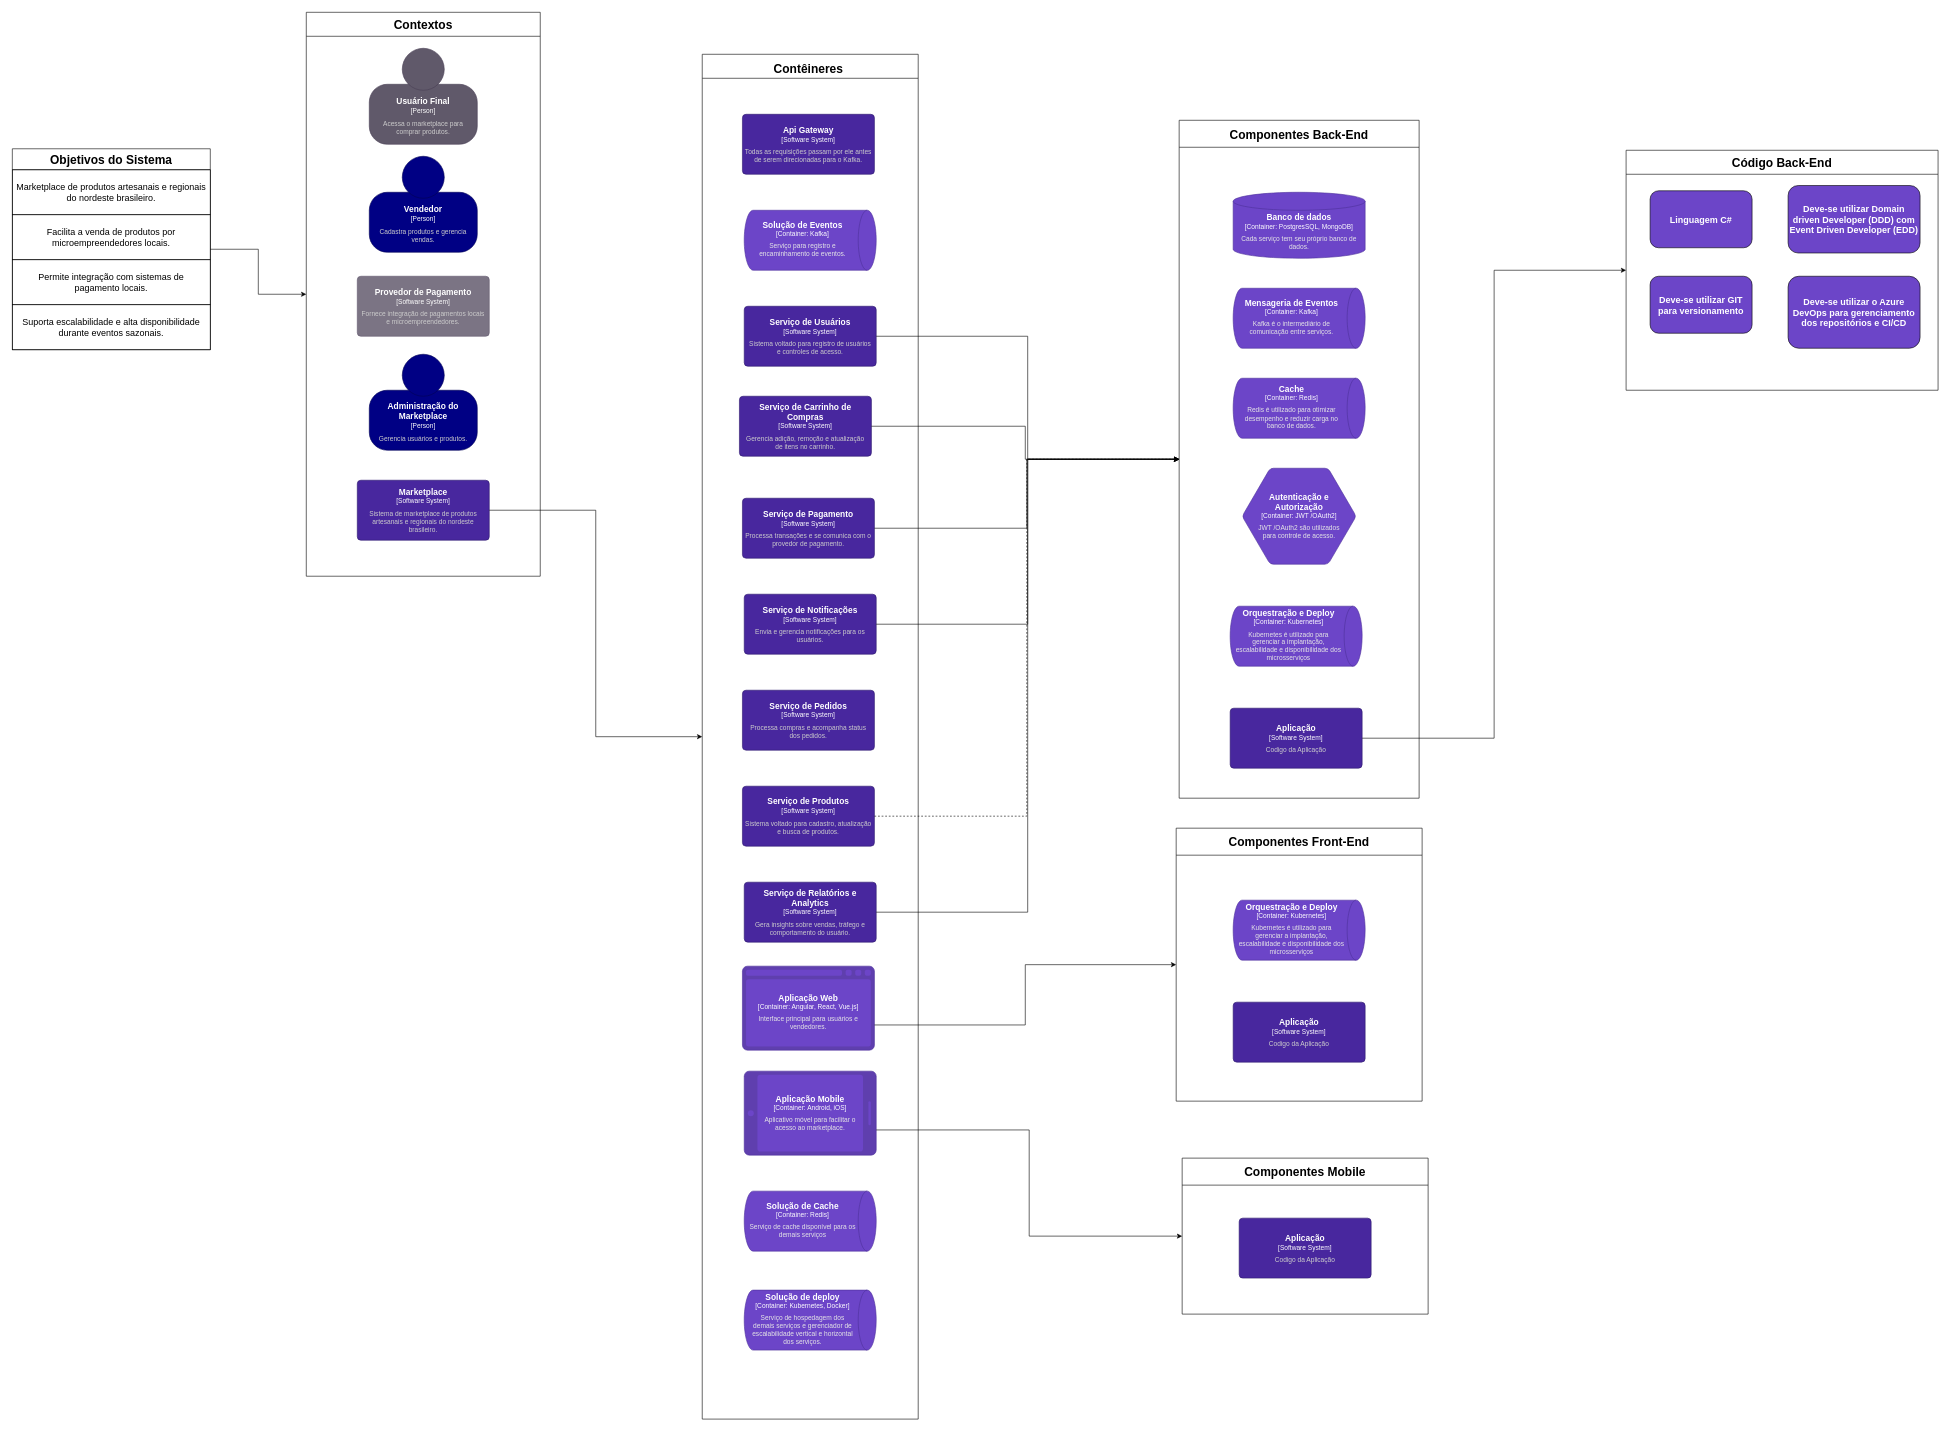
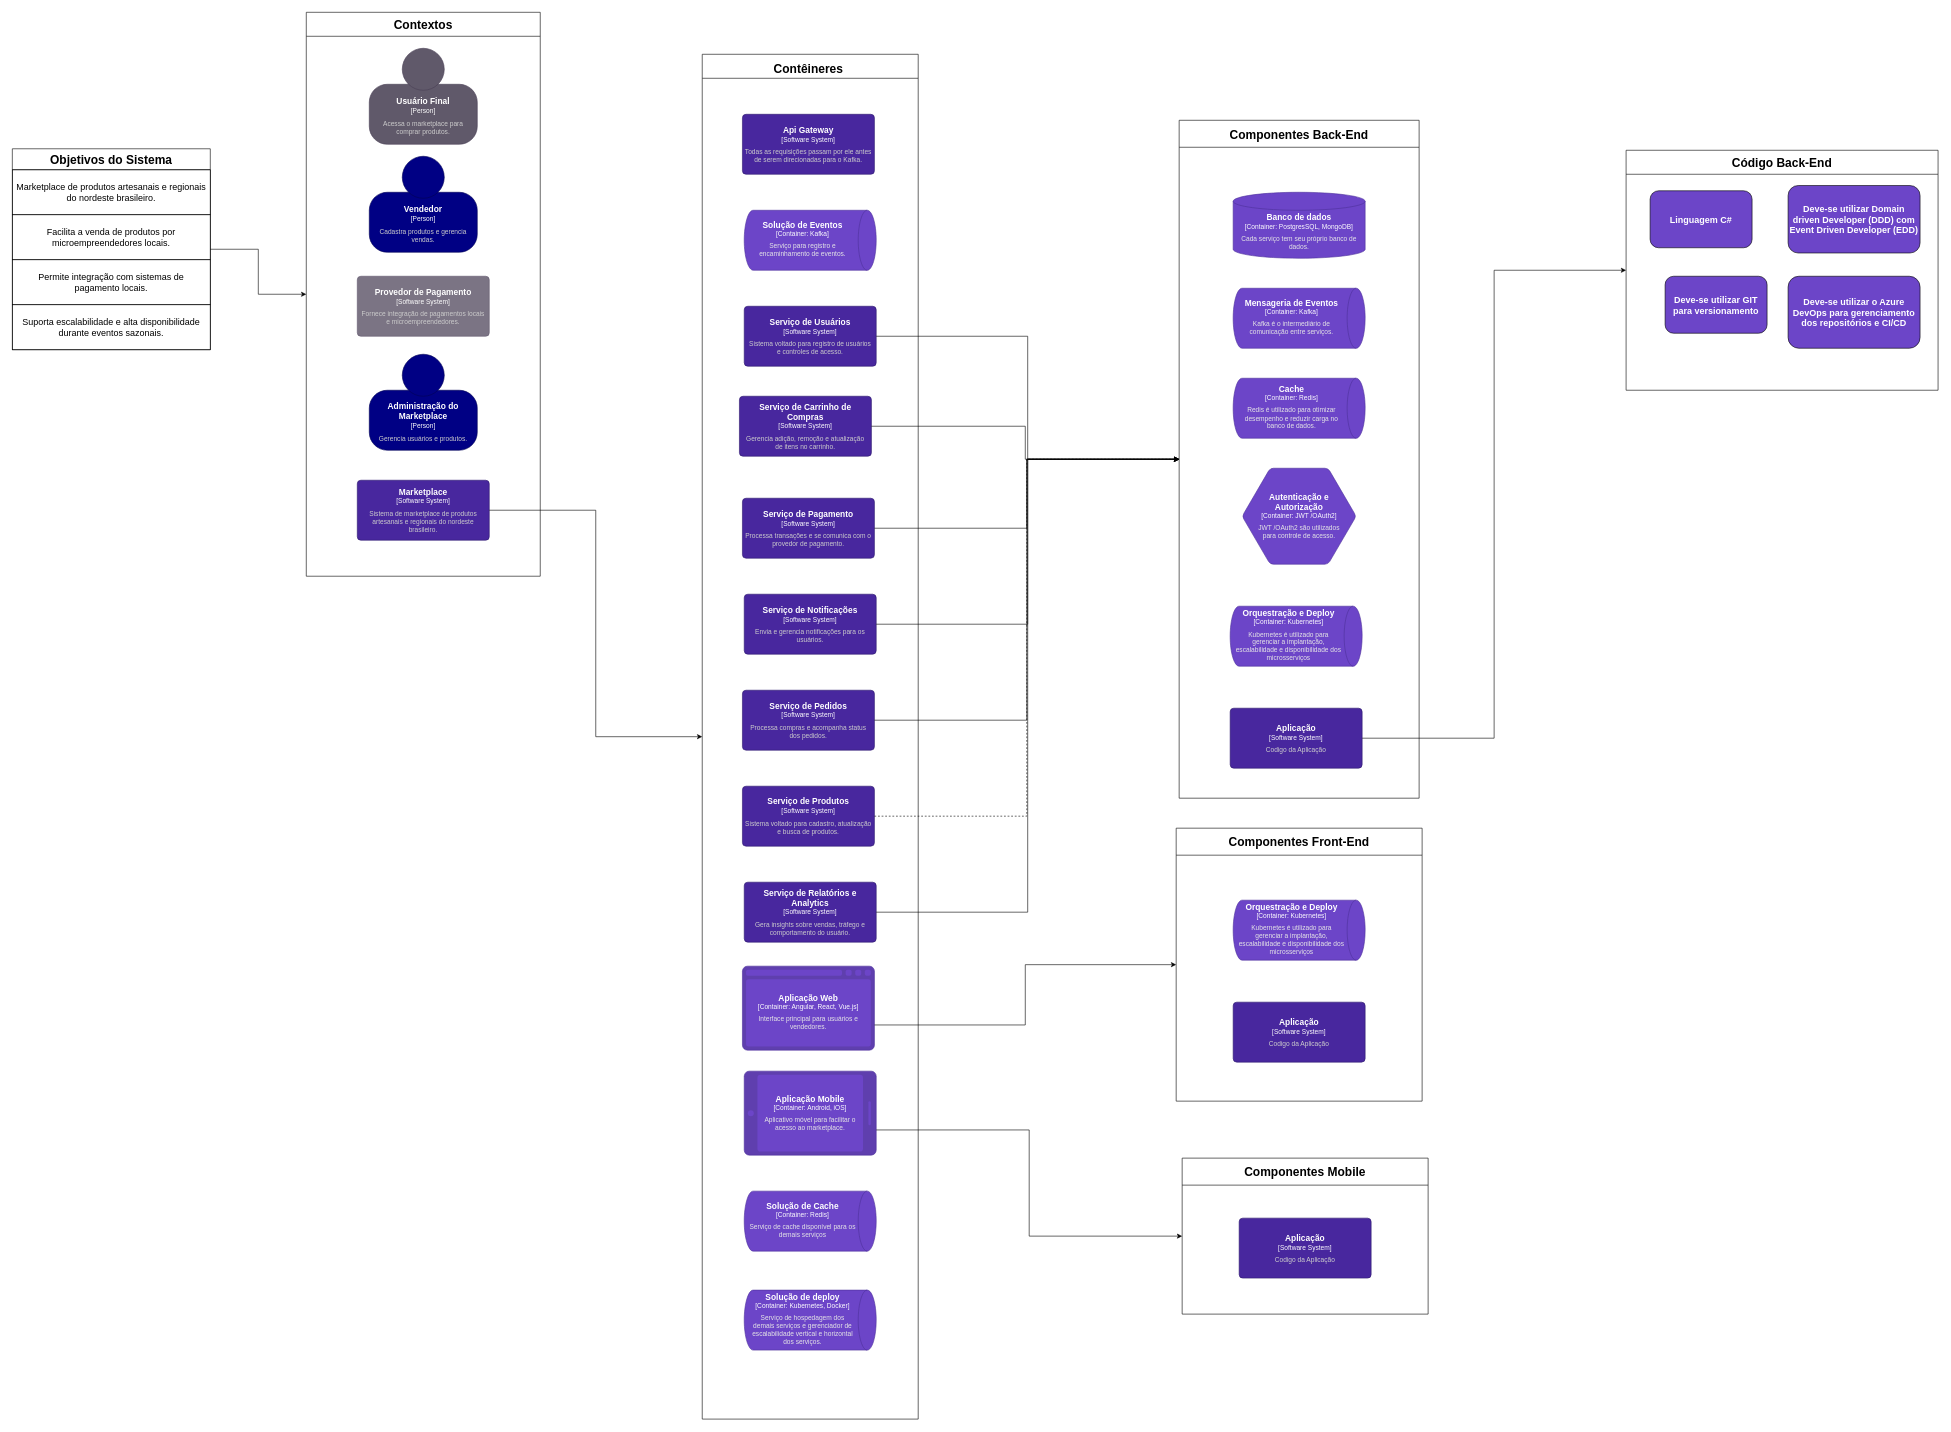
node "Deve-se utilizar GIT para versionamento": moved (1701, 305) -> (1716, 305)
edge "Serviço de Pedidos [Software System] Processa compras e acompanha status dos pedidos." -> "Componentes Back-End": added
